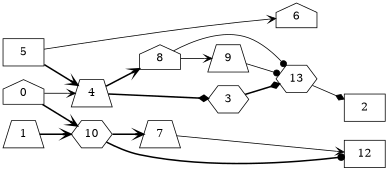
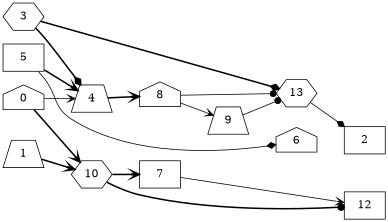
edge "5" -> "6": arrowhead vee -> diamond
edge "4" -> "3": reversed
node "7": shape trapezium -> box
